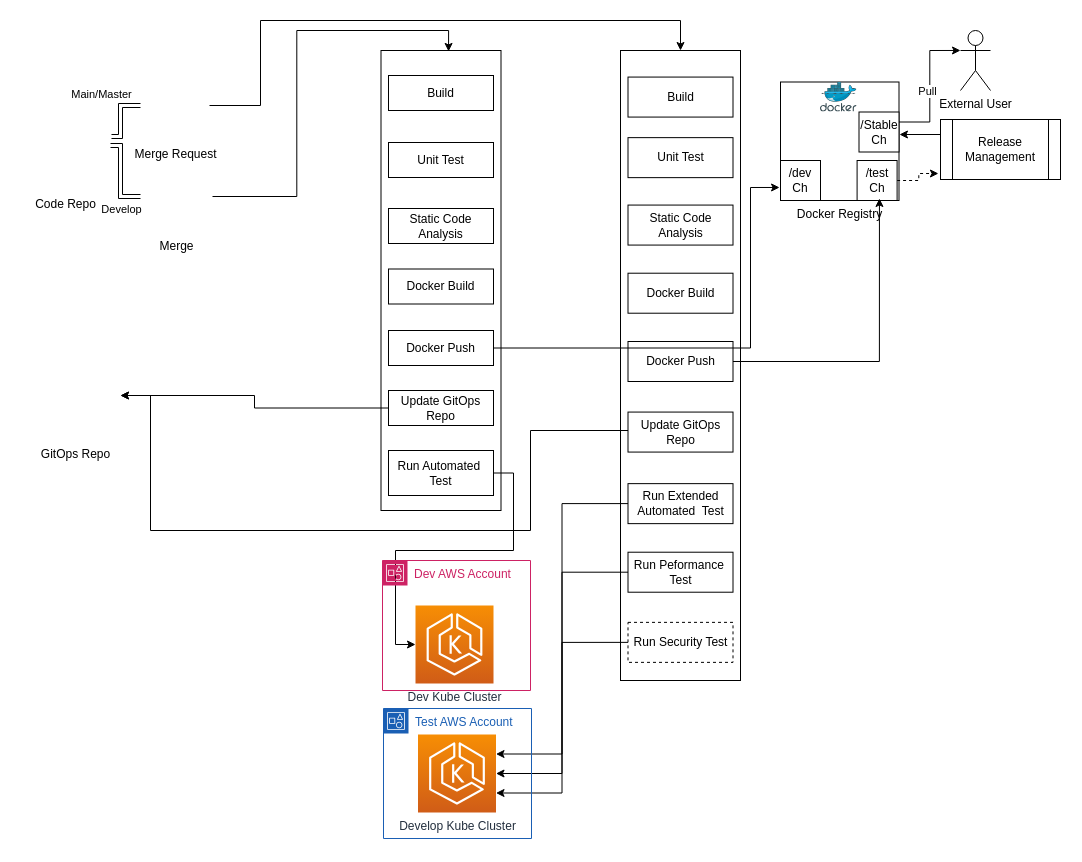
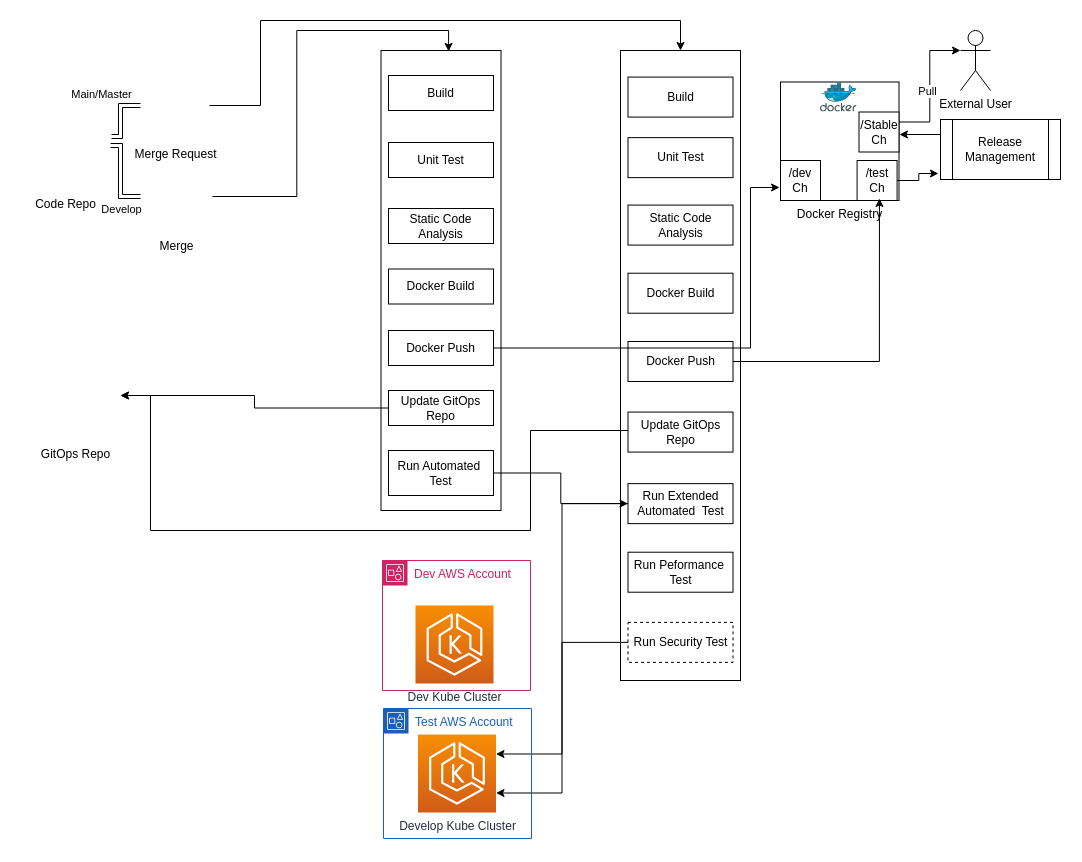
edge "/test Ch" -> "Release Management": style dashed -> solid
edge "Run Automated Test" -> "Dev Kube Cluster": now "Run Automated Test" -> "Run Extended Automated Test"
edge "Run Peformance Test" -> "Develop Kube Cluster": removed
